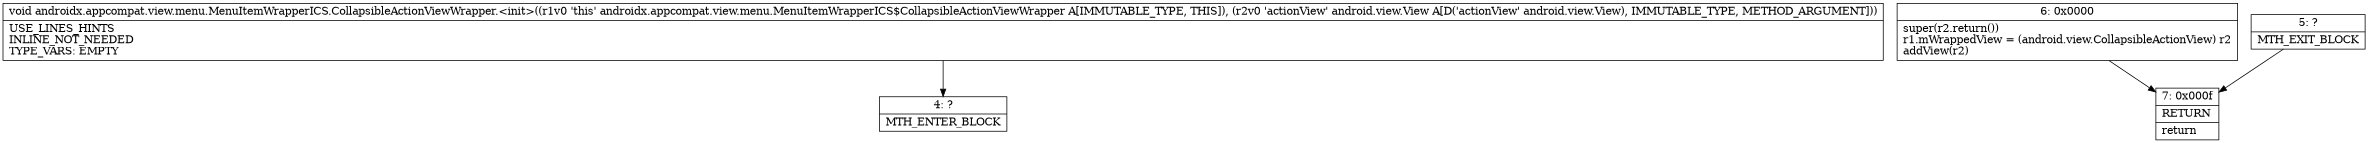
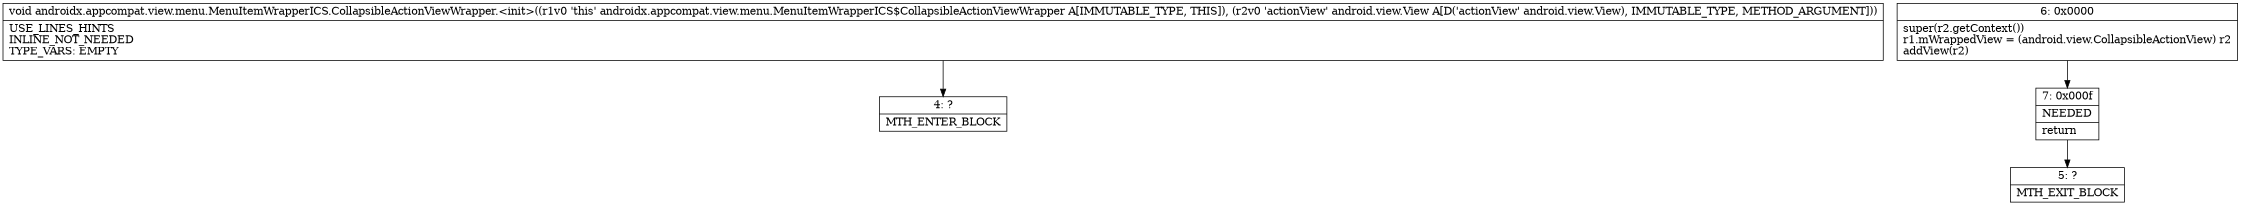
node "6: 0x0000": text "super(r2.return())" -> "super(r2.getContext())"
edge "5: ?" -> "7: 0x000f": reversed
node "7: 0x000f": text "RETURN" -> "NEEDED"
